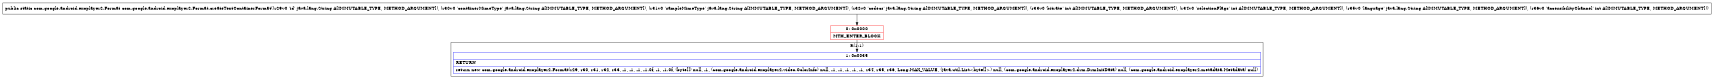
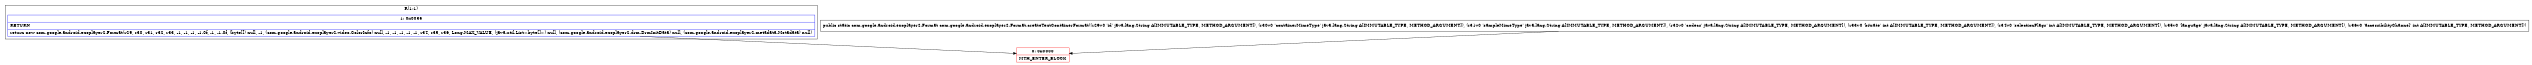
edge "0: 0x0000" -> "1: 0x0035": reversed
